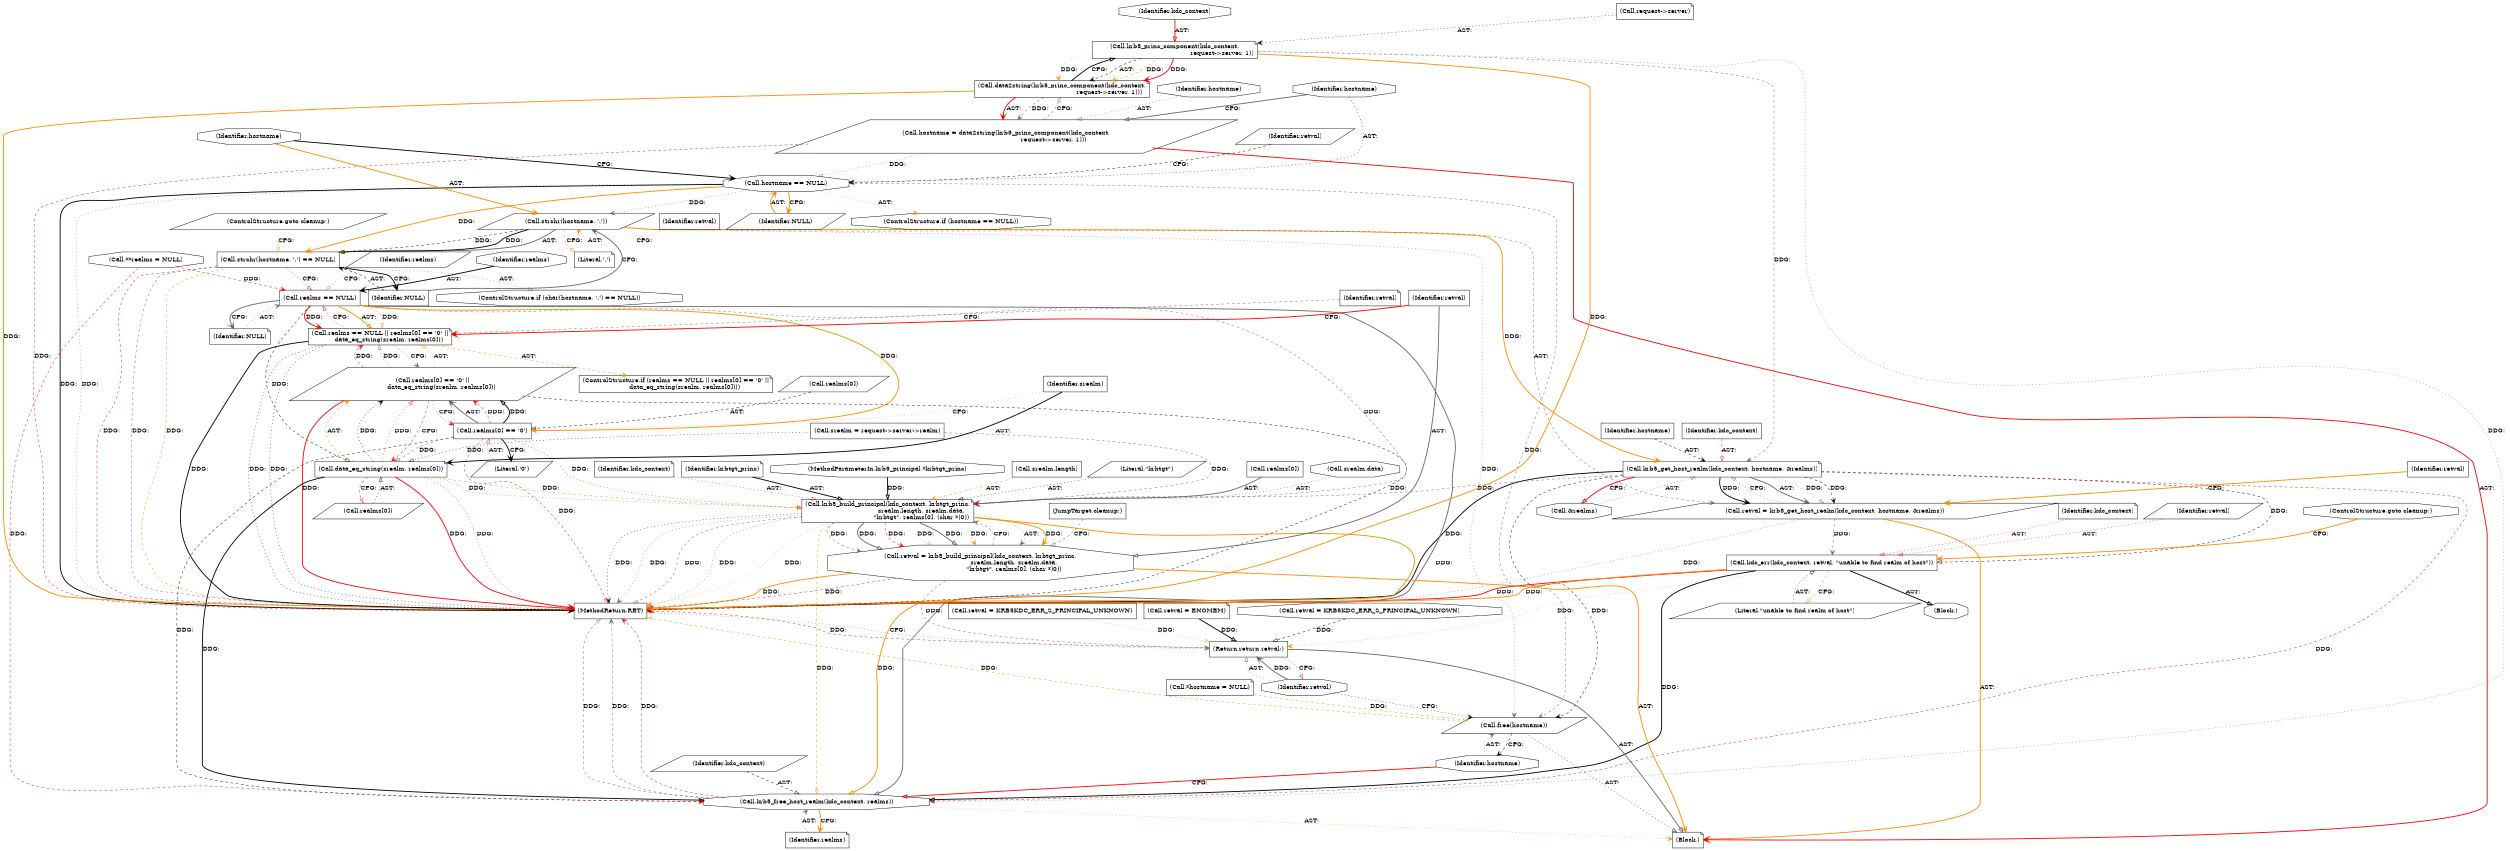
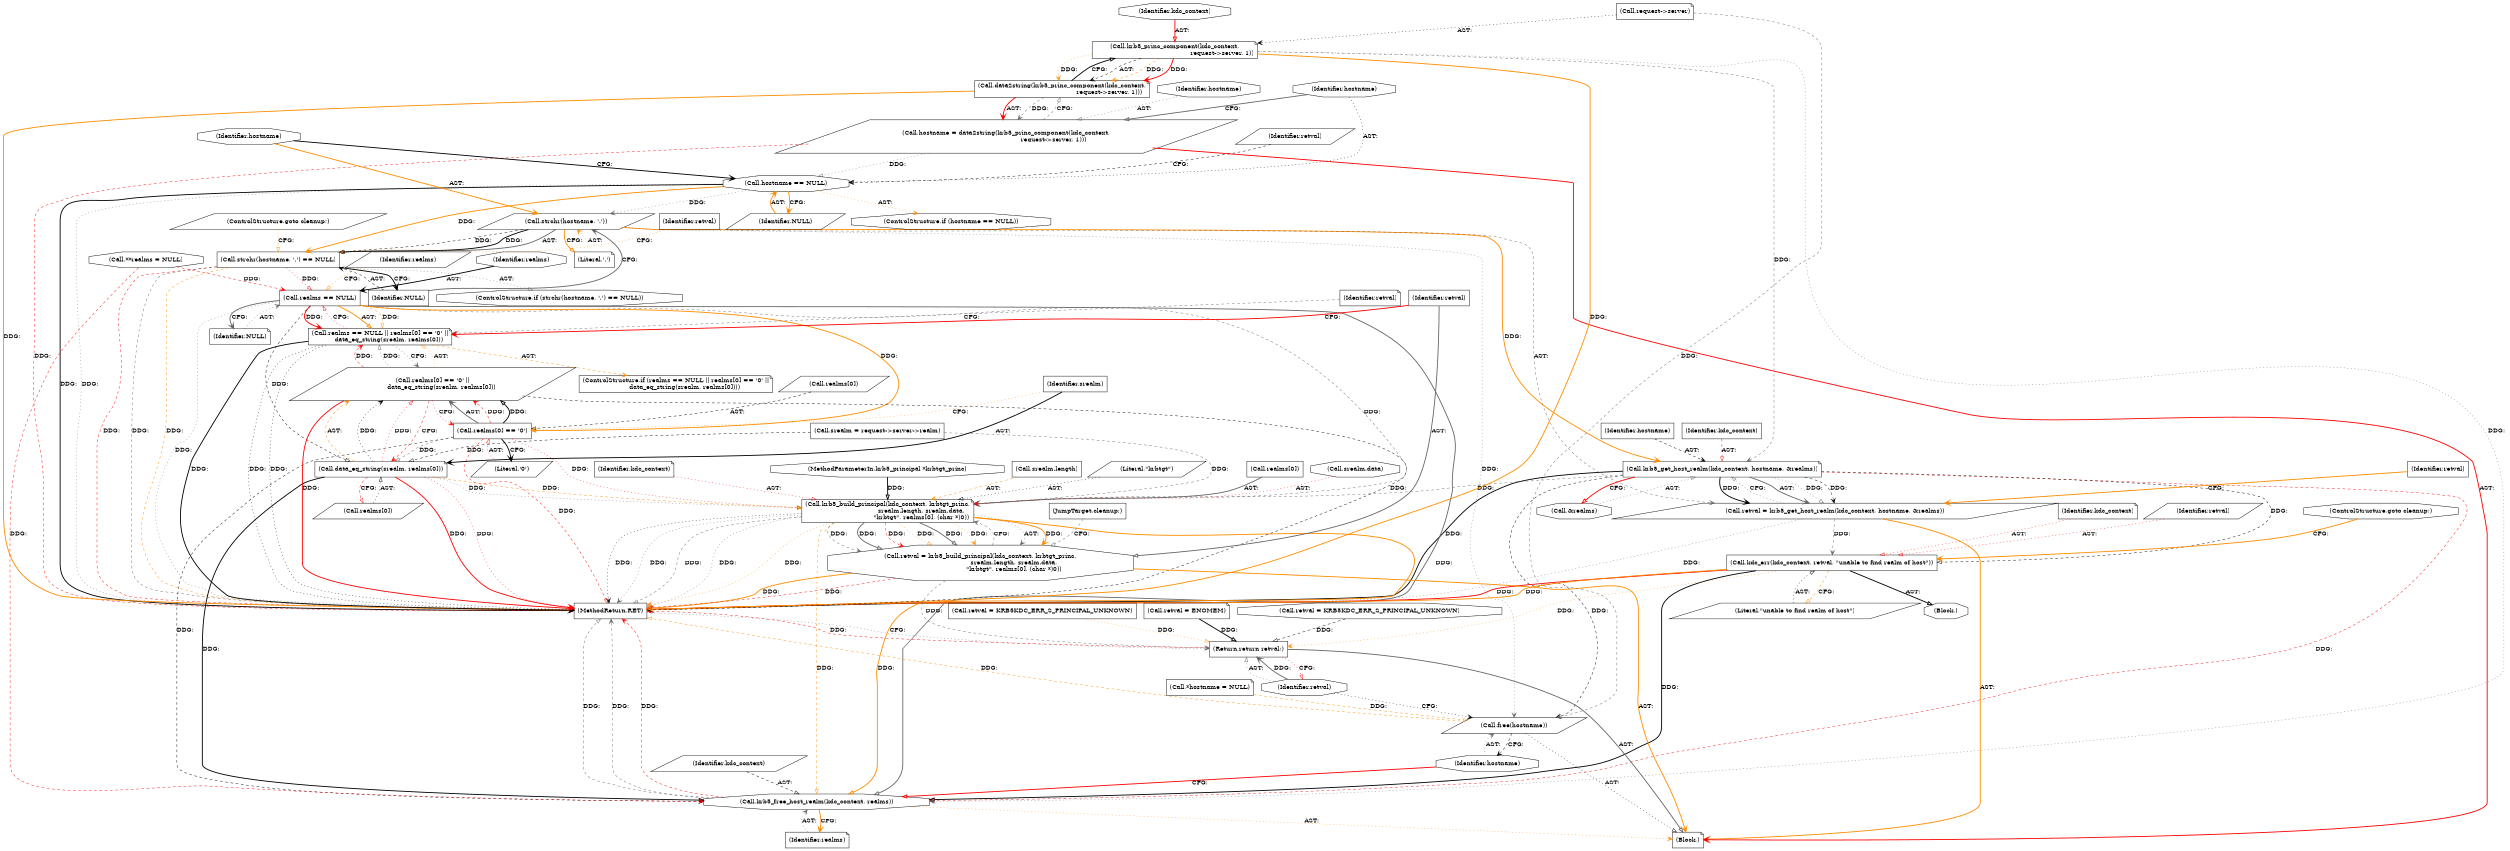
edge "(Call,hostname == NULL)" -> "(Call,free(hostname))": now "(Call,request->server)" -> "(Call,free(hostname))"
edge "(Call,strchr(hostname, '.'))" -> "(Literal,'.')": style dashed -> bold
edge "(Call,strchr(hostname, '.') == NULL)" -> "(Call,realms == NULL)": label "CFG: " -> "DDG: "
node "(ControlStructure,if (char(hostname, '.') == NULL))": label "(ControlStructure,if (char(hostname, '.') == NULL))" -> "(ControlStructure,if (strchr(hostname, '.') == NULL))"
edge "(Call,srealm = request->server->realm)" -> "(Call,data_eq_string(srealm, realms[0]))": style dotted -> dashed
node "(Identifier,krbtgt_princ)": removed
edge "(Call,realms == NULL)" -> "(MethodReturn,RET)": added, label "DDG:"
